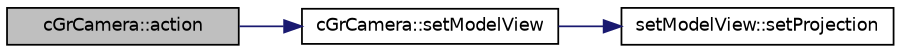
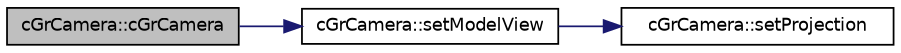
node "cGrCamera::action": label "cGrCamera::action" -> "cGrCamera::cGrCamera"
node "setModelView::setProjection": label "setModelView::setProjection" -> "cGrCamera::setProjection"
